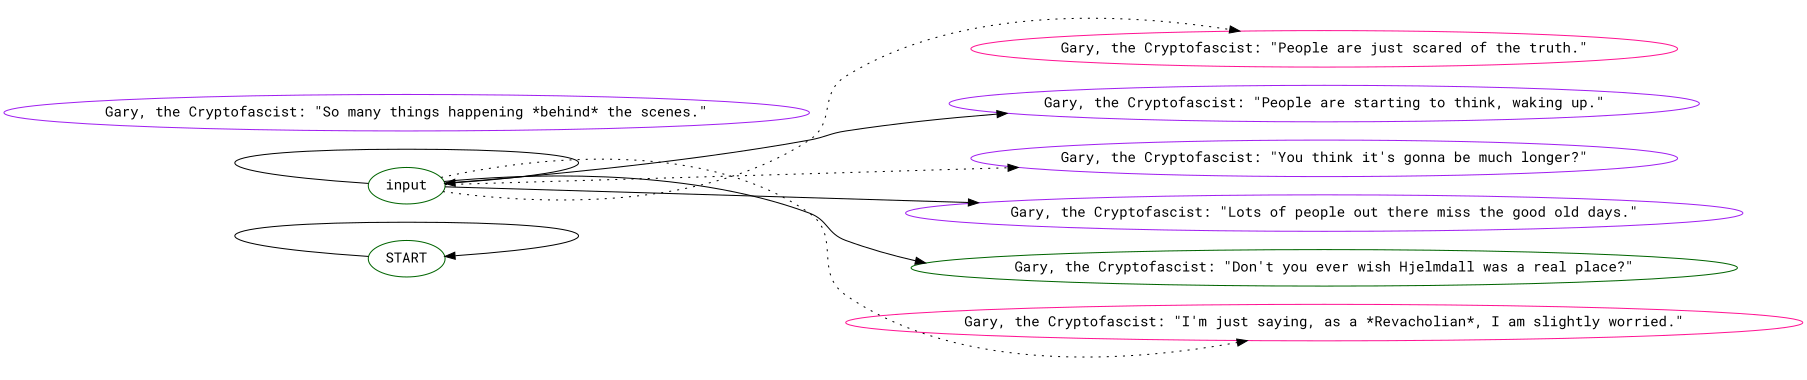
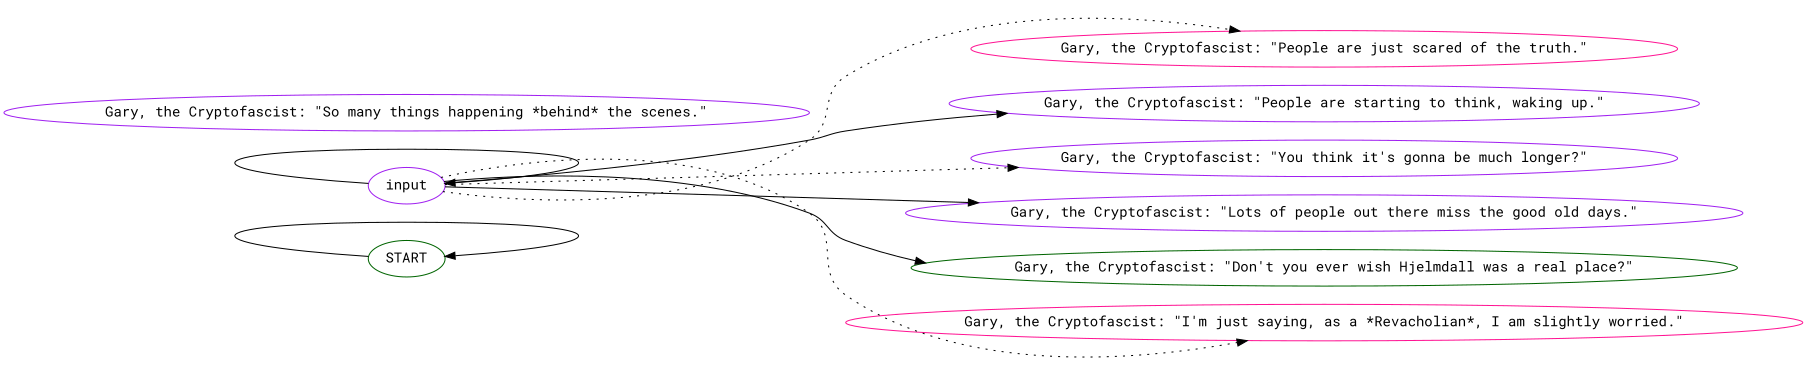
node "input": color darkgreen -> purple
